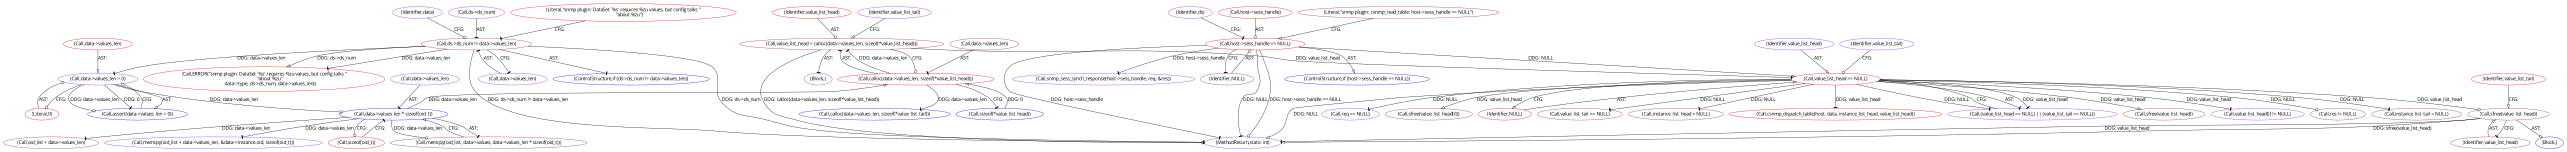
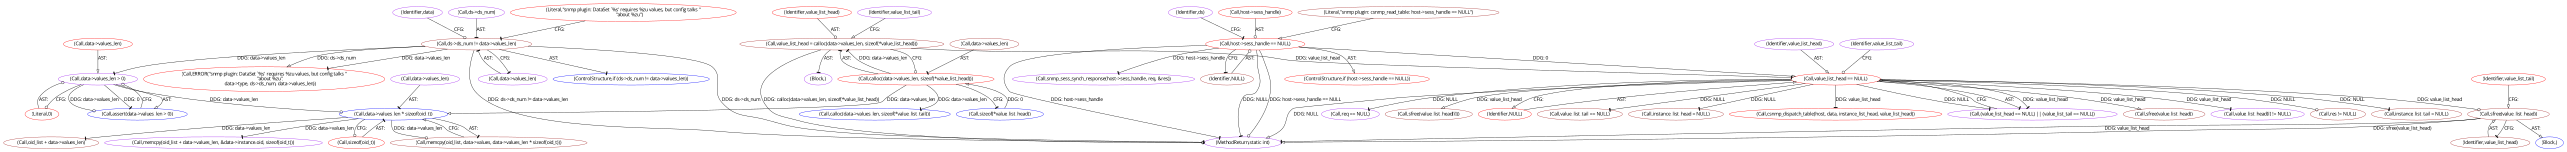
edge "(Call,host->sess_handle == NULL)" -> "(Call,value_list_head == NULL)": label "DDG: NULL" -> "DDG: 0"
node "(ControlStructure,if (host->sess_handle == NULL))": color blue -> red
edge "(Call,data->values_len * sizeof(oid_t))" -> "(Call,calloc(data->values_len, sizeof(*value_list_head)))": reversed
edge "(Call,sizeof(oid_t))" -> "(Call,data->values_len * sizeof(oid_t))": label "CFG: " -> "AST: "
